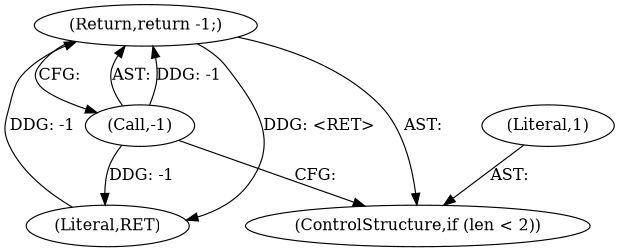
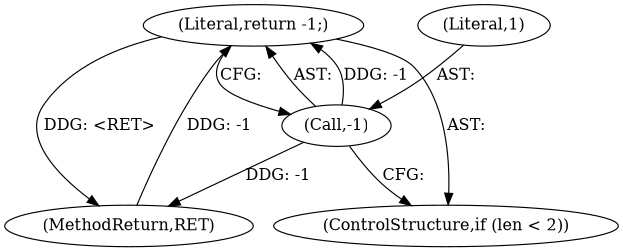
node "(Return,return -1;)": label "(Return,return -1;)" -> "(Literal,return -1;)"
edge "(Literal,1)" -> "(ControlStructure,if (len < 2))": now "(Literal,1)" -> "(Call,-1)"
node "(Literal,RET)": label "(Literal,RET)" -> "(MethodReturn,RET)"
